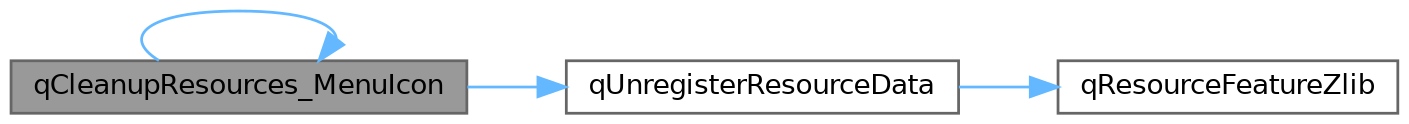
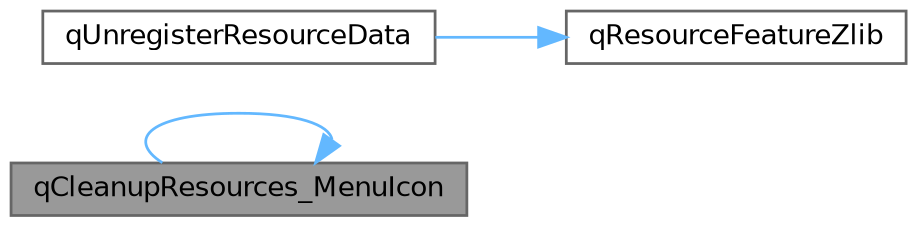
edge "qCleanupResources_MenuIcon" -> "qUnregisterResourceData": removed
